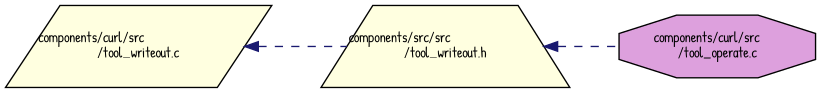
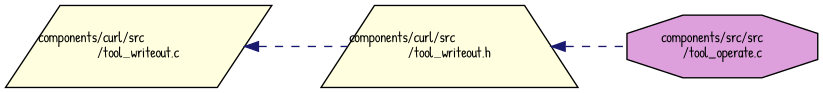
node "components/src/src /tool_writeout.h": label "components/src/src /tool_writeout.h" -> "components/curl/src /tool_writeout.h"
node "components/curl/src /tool_operate.c": label "components/curl/src /tool_operate.c" -> "components/src/src /tool_operate.c"
